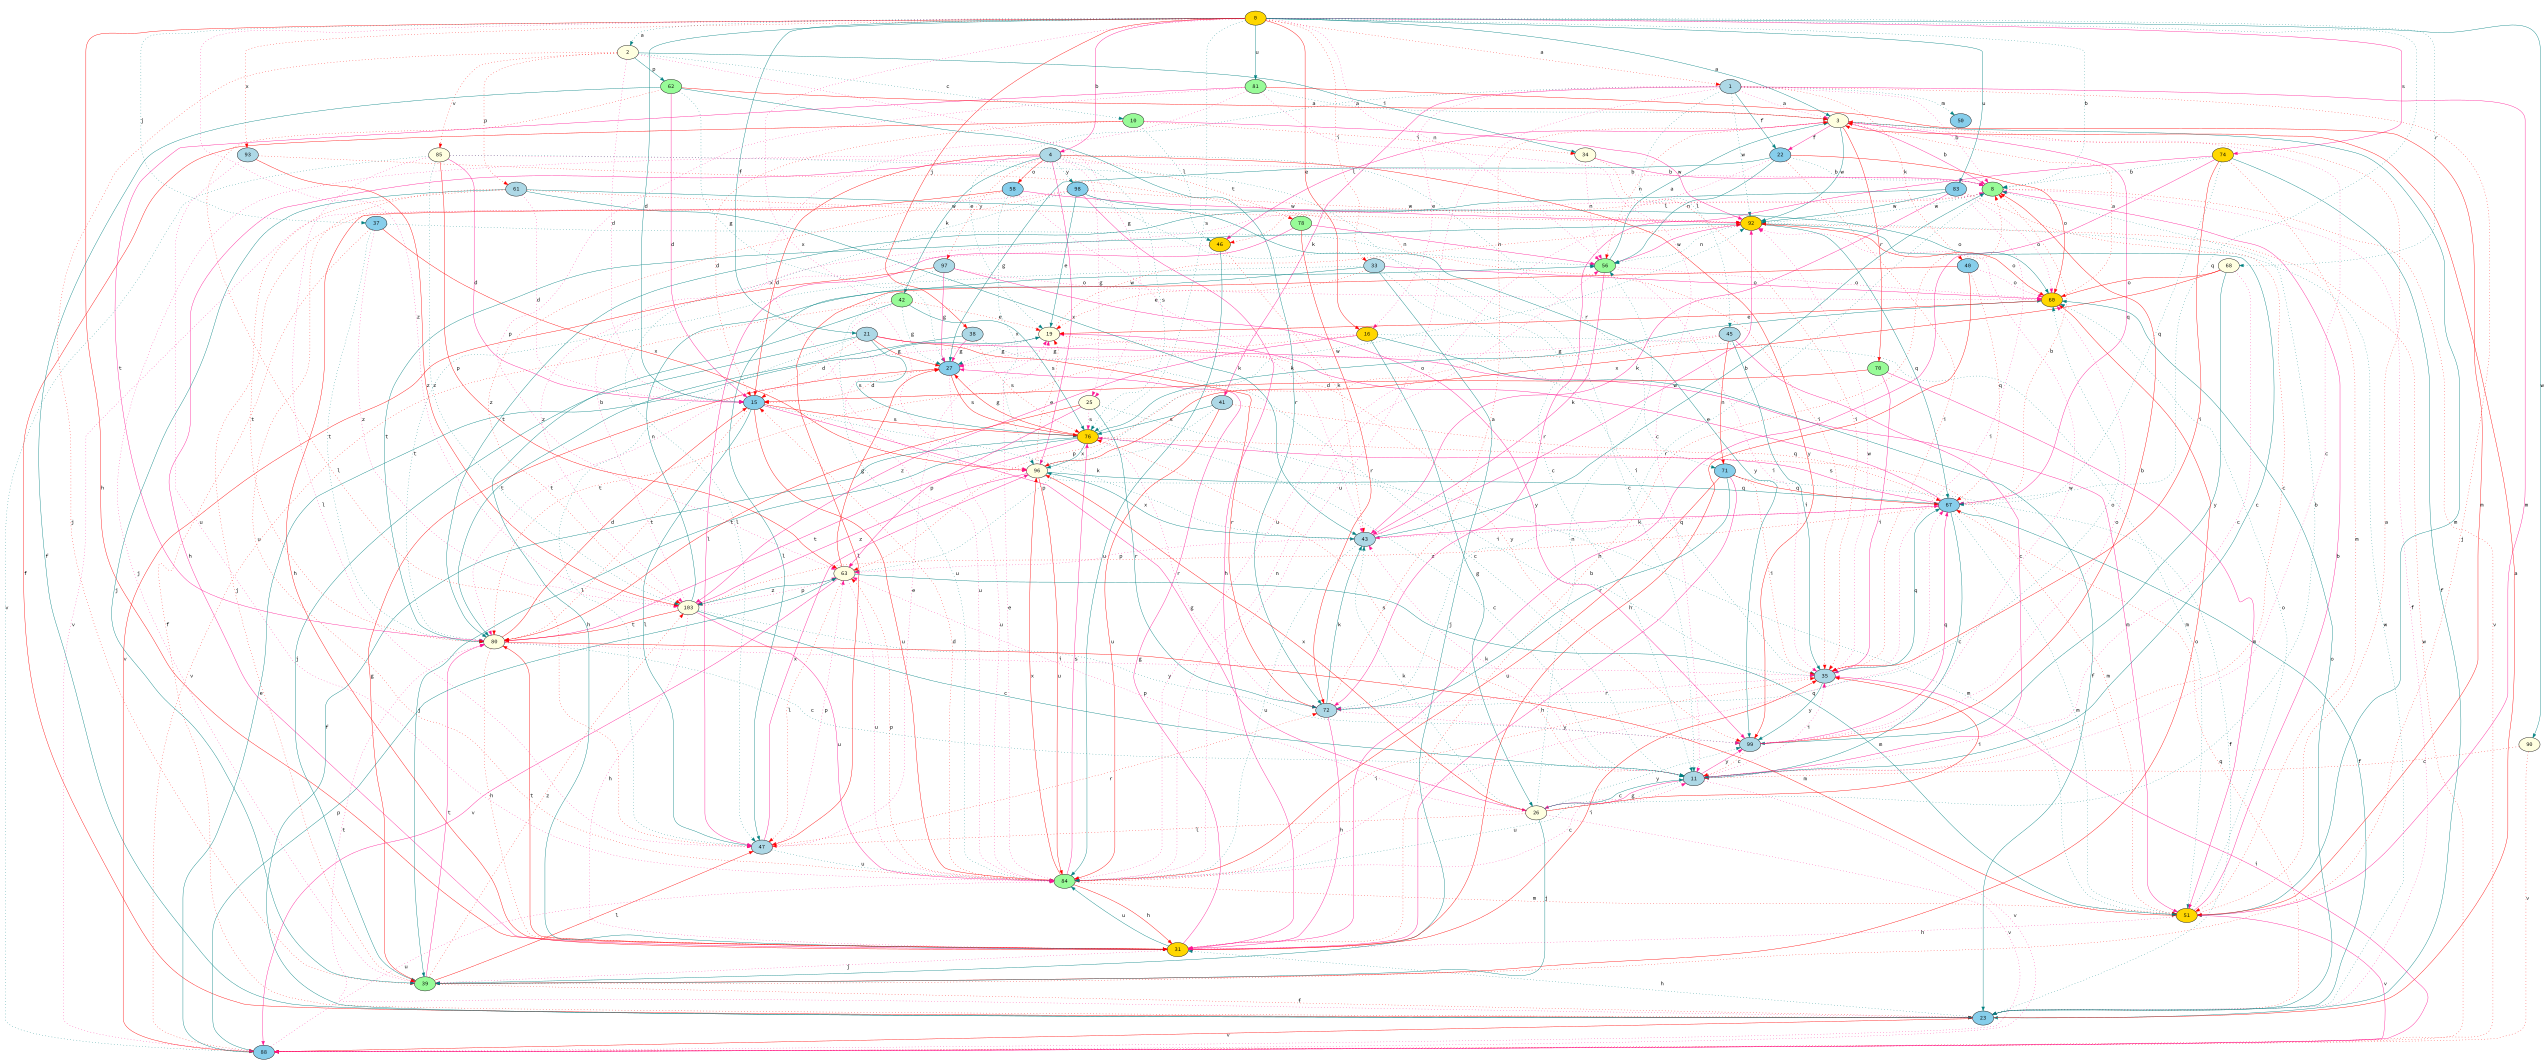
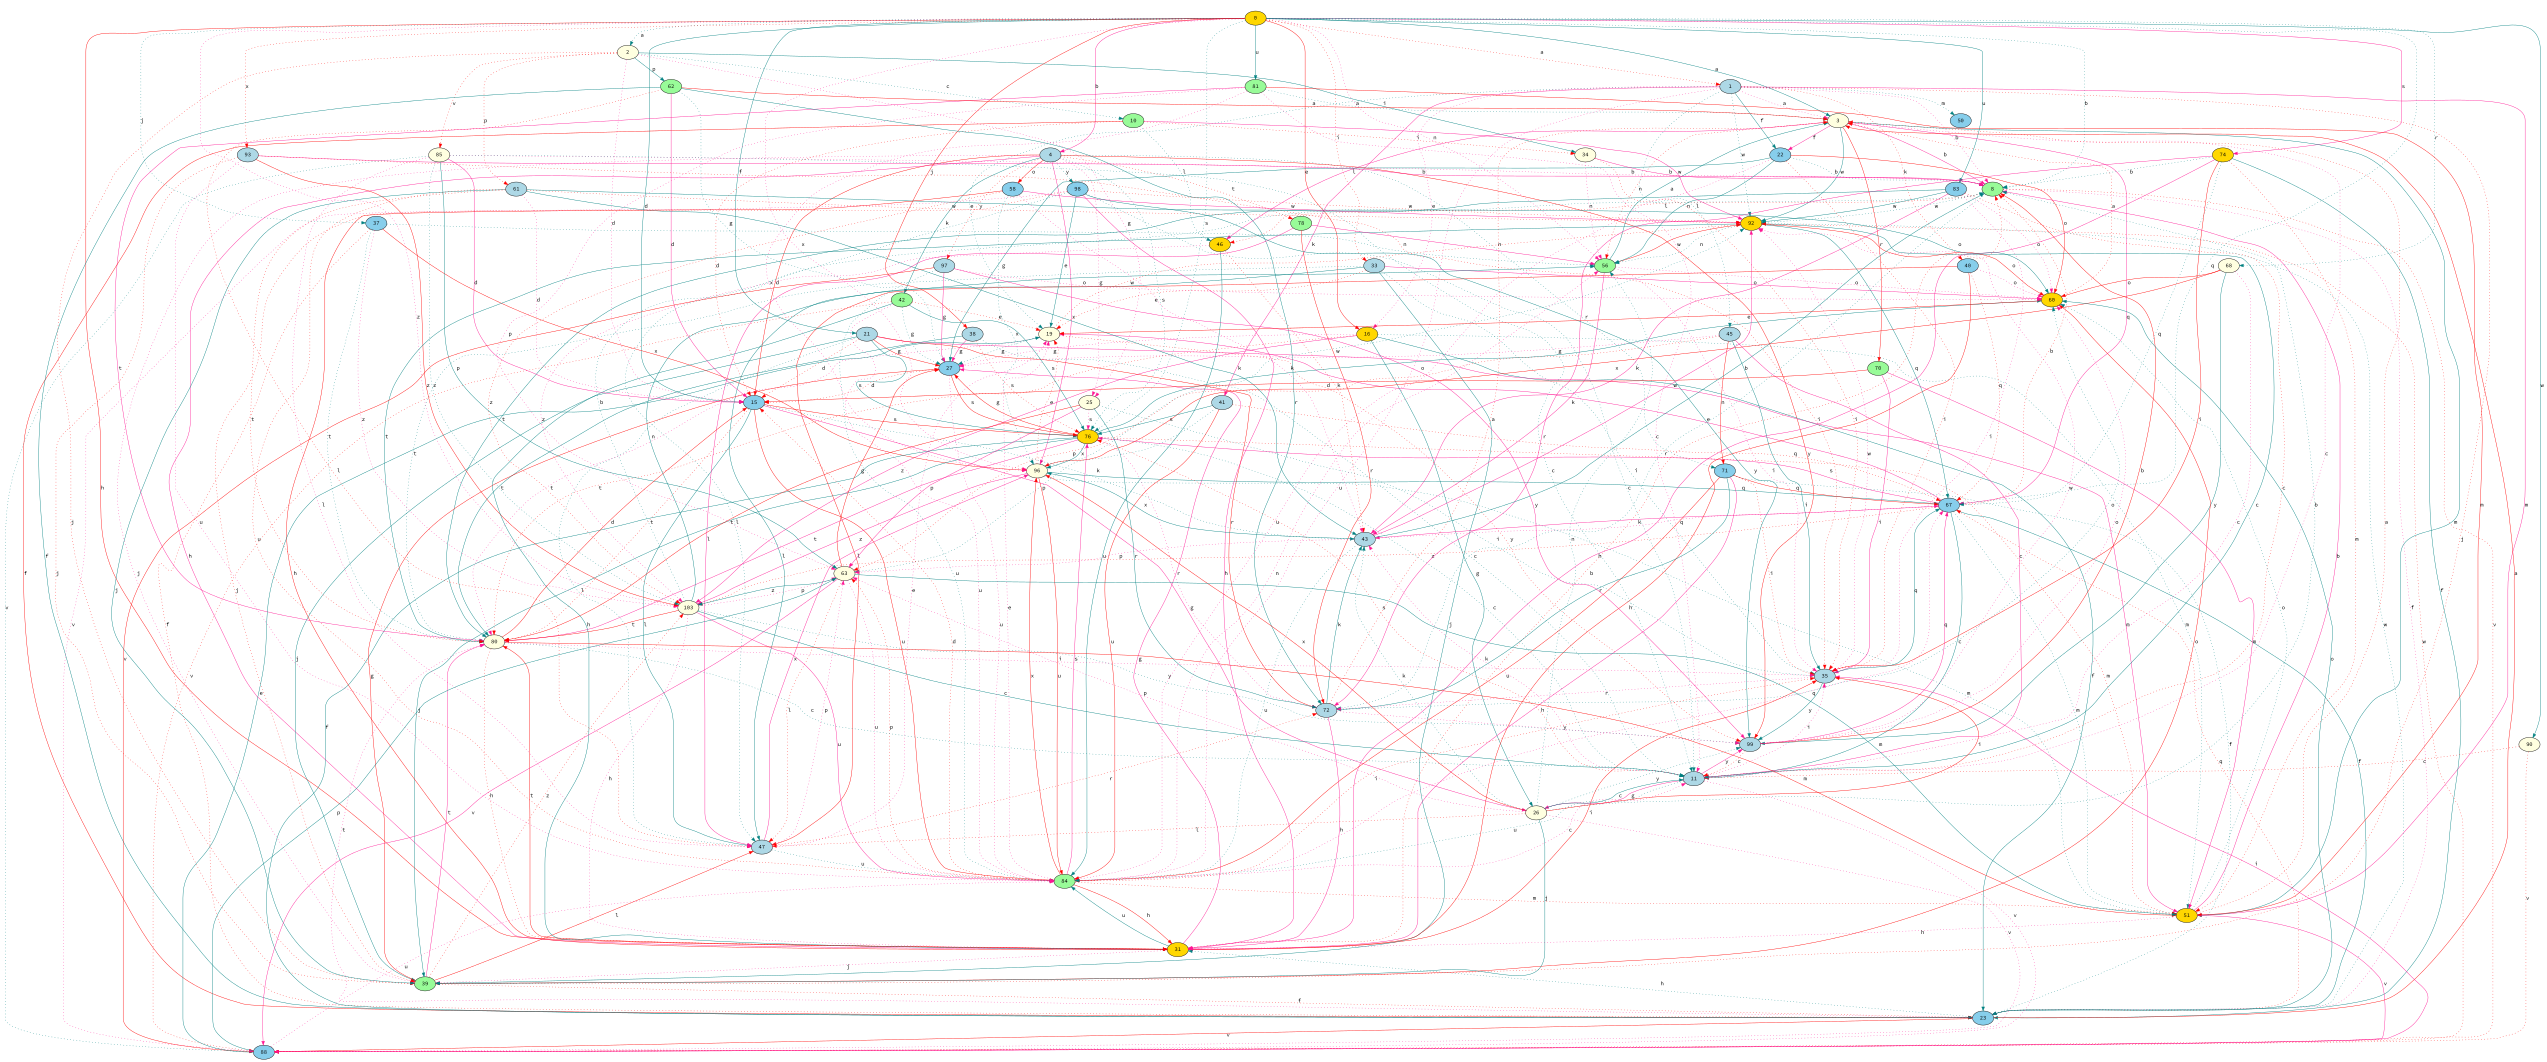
edge "93" -> "8": added, label "b"
edge "103" -> "8": color deeppink -> teal
edge "56" -> "92": color deeppink -> red
edge "85" -> "63": color red -> teal
edge "93" -> "39": added, label "j"
